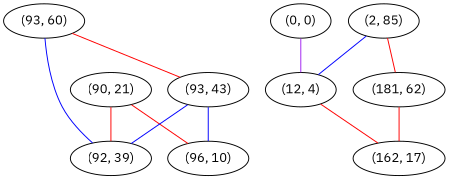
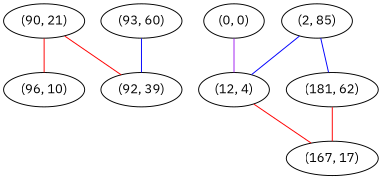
edge "(2, 85)" -- "(181, 62)": color red -> blue
node "(93, 43)": removed
node "(162, 17)": label "(162, 17)" -> "(167, 17)"
